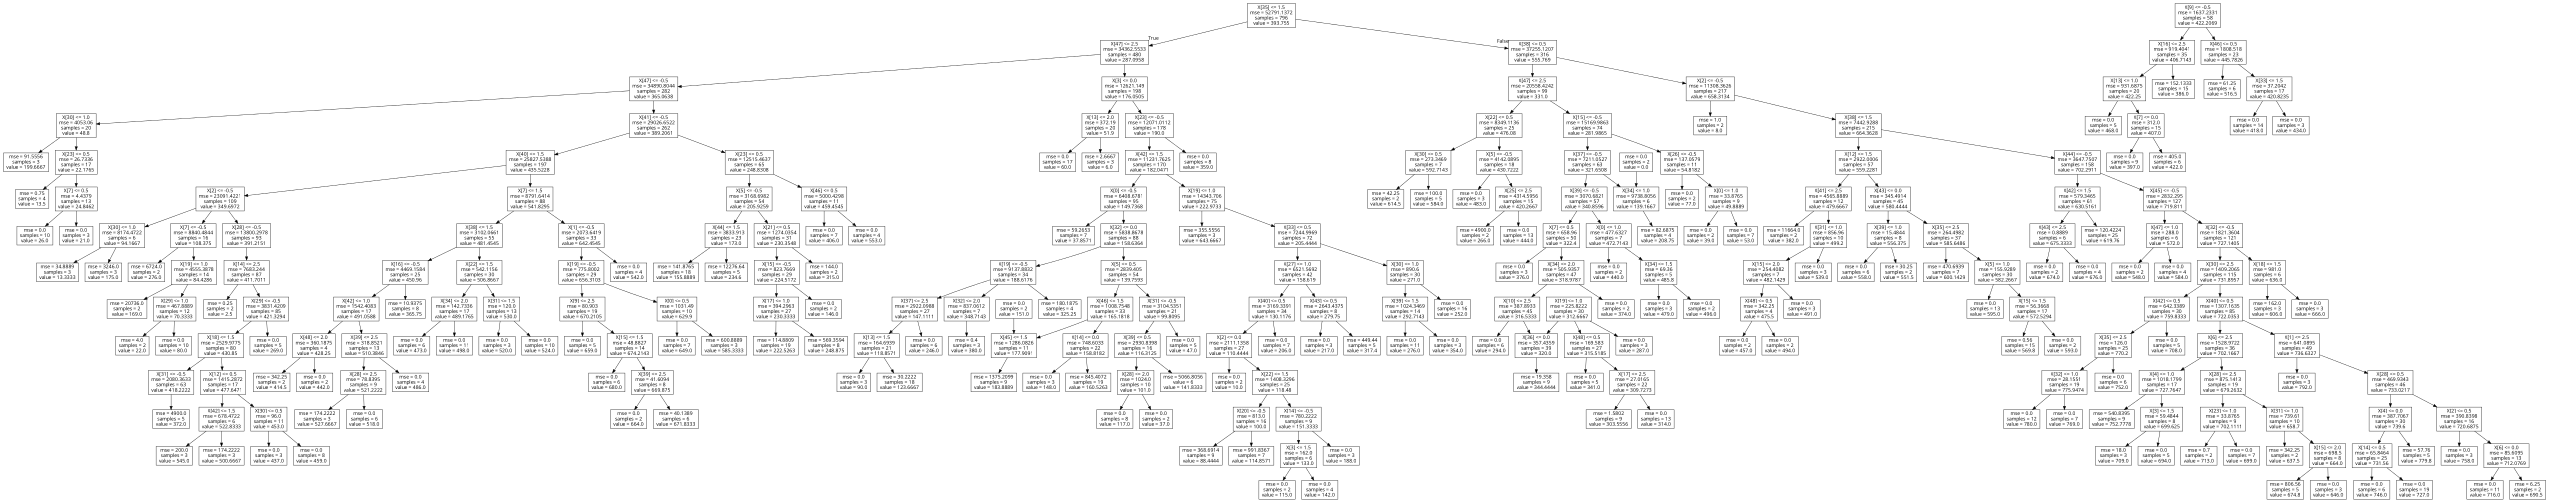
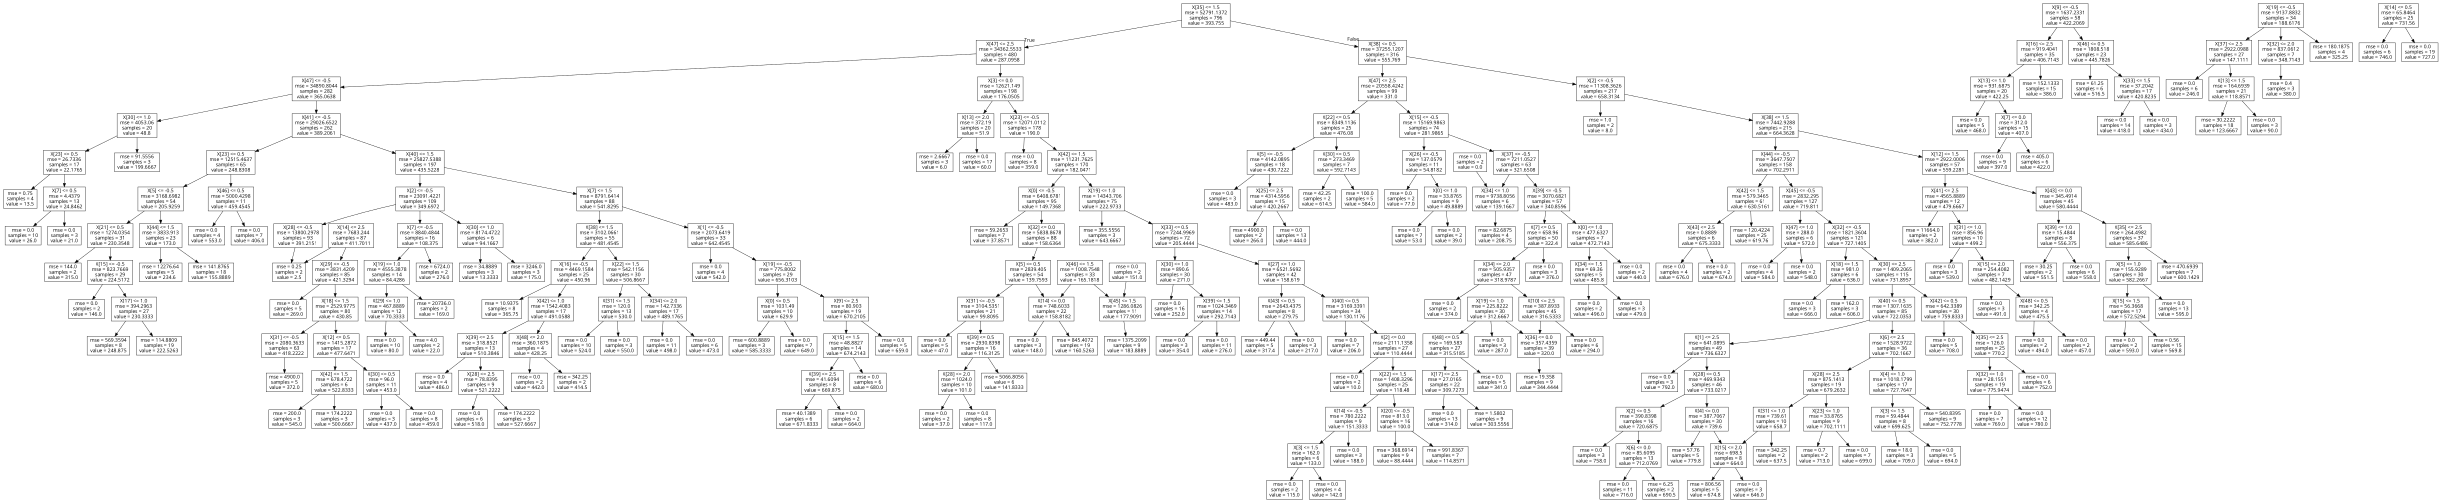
edge "X[28] <= -0.5 mse = 13800.2978 samples = 93 value = 391.2151" -> "X[14] <= 2.5 mse = 7683.244 samples = 87 value = 411.7011": now "X[28] <= -0.5 mse = 13800.2978 samples = 93 value = 391.2151" -> "mse = 0.25 samples = 2 value = 2.5"
edge "X[32] <= 0.0 mse = 5838.8678 samples = 88 value = 158.6364" -> "X[19] <= -0.5 mse = 9137.8832 samples = 34 value = 188.6176": removed
edge "X[5] <= 0.5 mse = 2839.405 samples = 54 value = 139.7593" -> "X[46] <= 1.5 mse = 1008.7548 samples = 33 value = 165.1818": now "X[5] <= 0.5 mse = 2839.405 samples = 54 value = 139.7593" -> "X[14] <= 0.0 mse = 748.6033 samples = 22 value = 158.8182"
node "mse = 0.0 samples = 3 value = 520.0": label "mse = 0.0 samples = 3 value = 520.0" -> "mse = 0.0 samples = 3 value = 550.0"
edge "X[4] <= 0.0 mse = 387.7067 samples = 30 value = 739.6" -> "X[14] <= 0.5 mse = 65.8464 samples = 25 value = 731.56": now "X[4] <= 0.0 mse = 387.7067 samples = 30 value = 739.6" -> "X[15] <= 2.0 mse = 698.5 samples = 8 value = 664.0"
